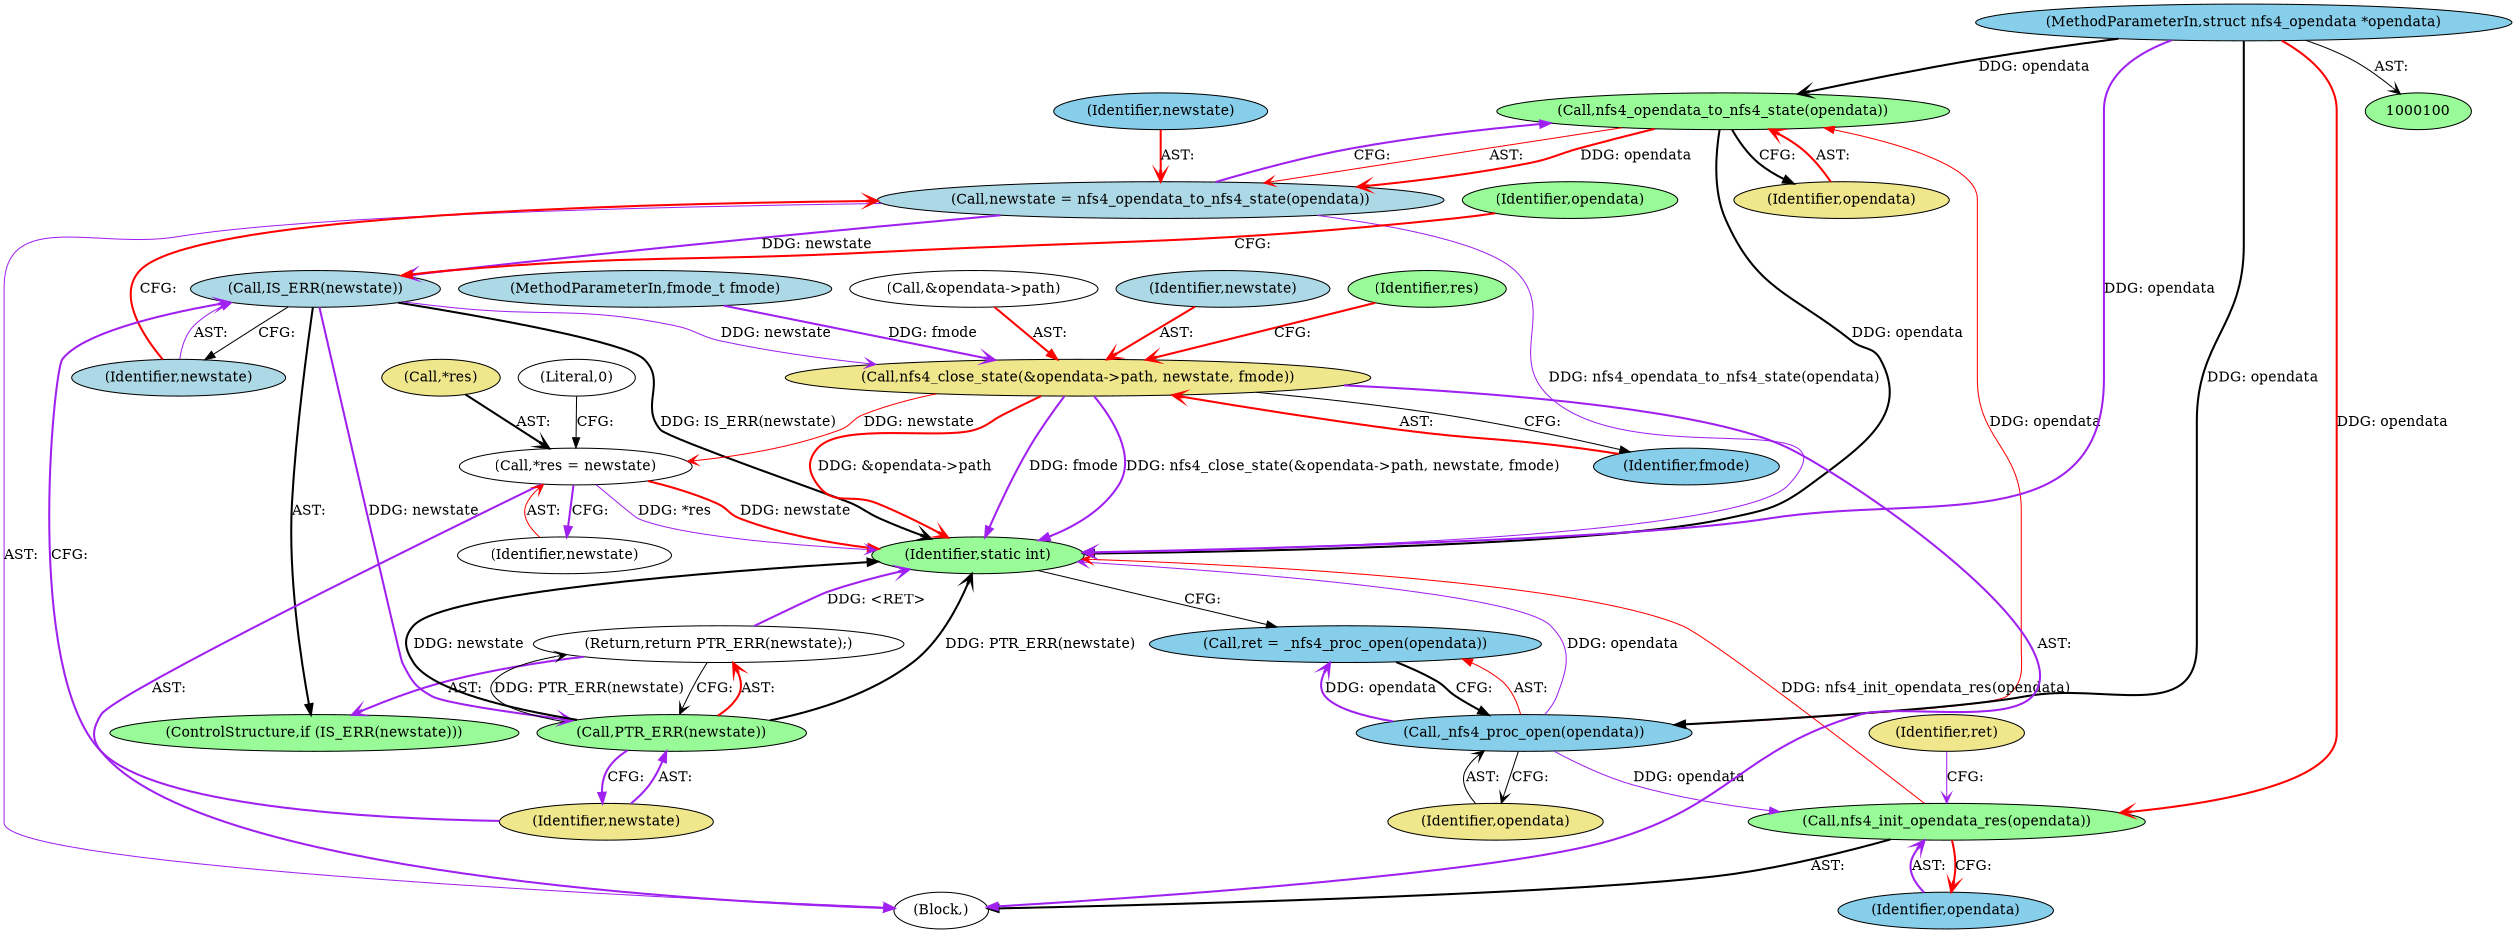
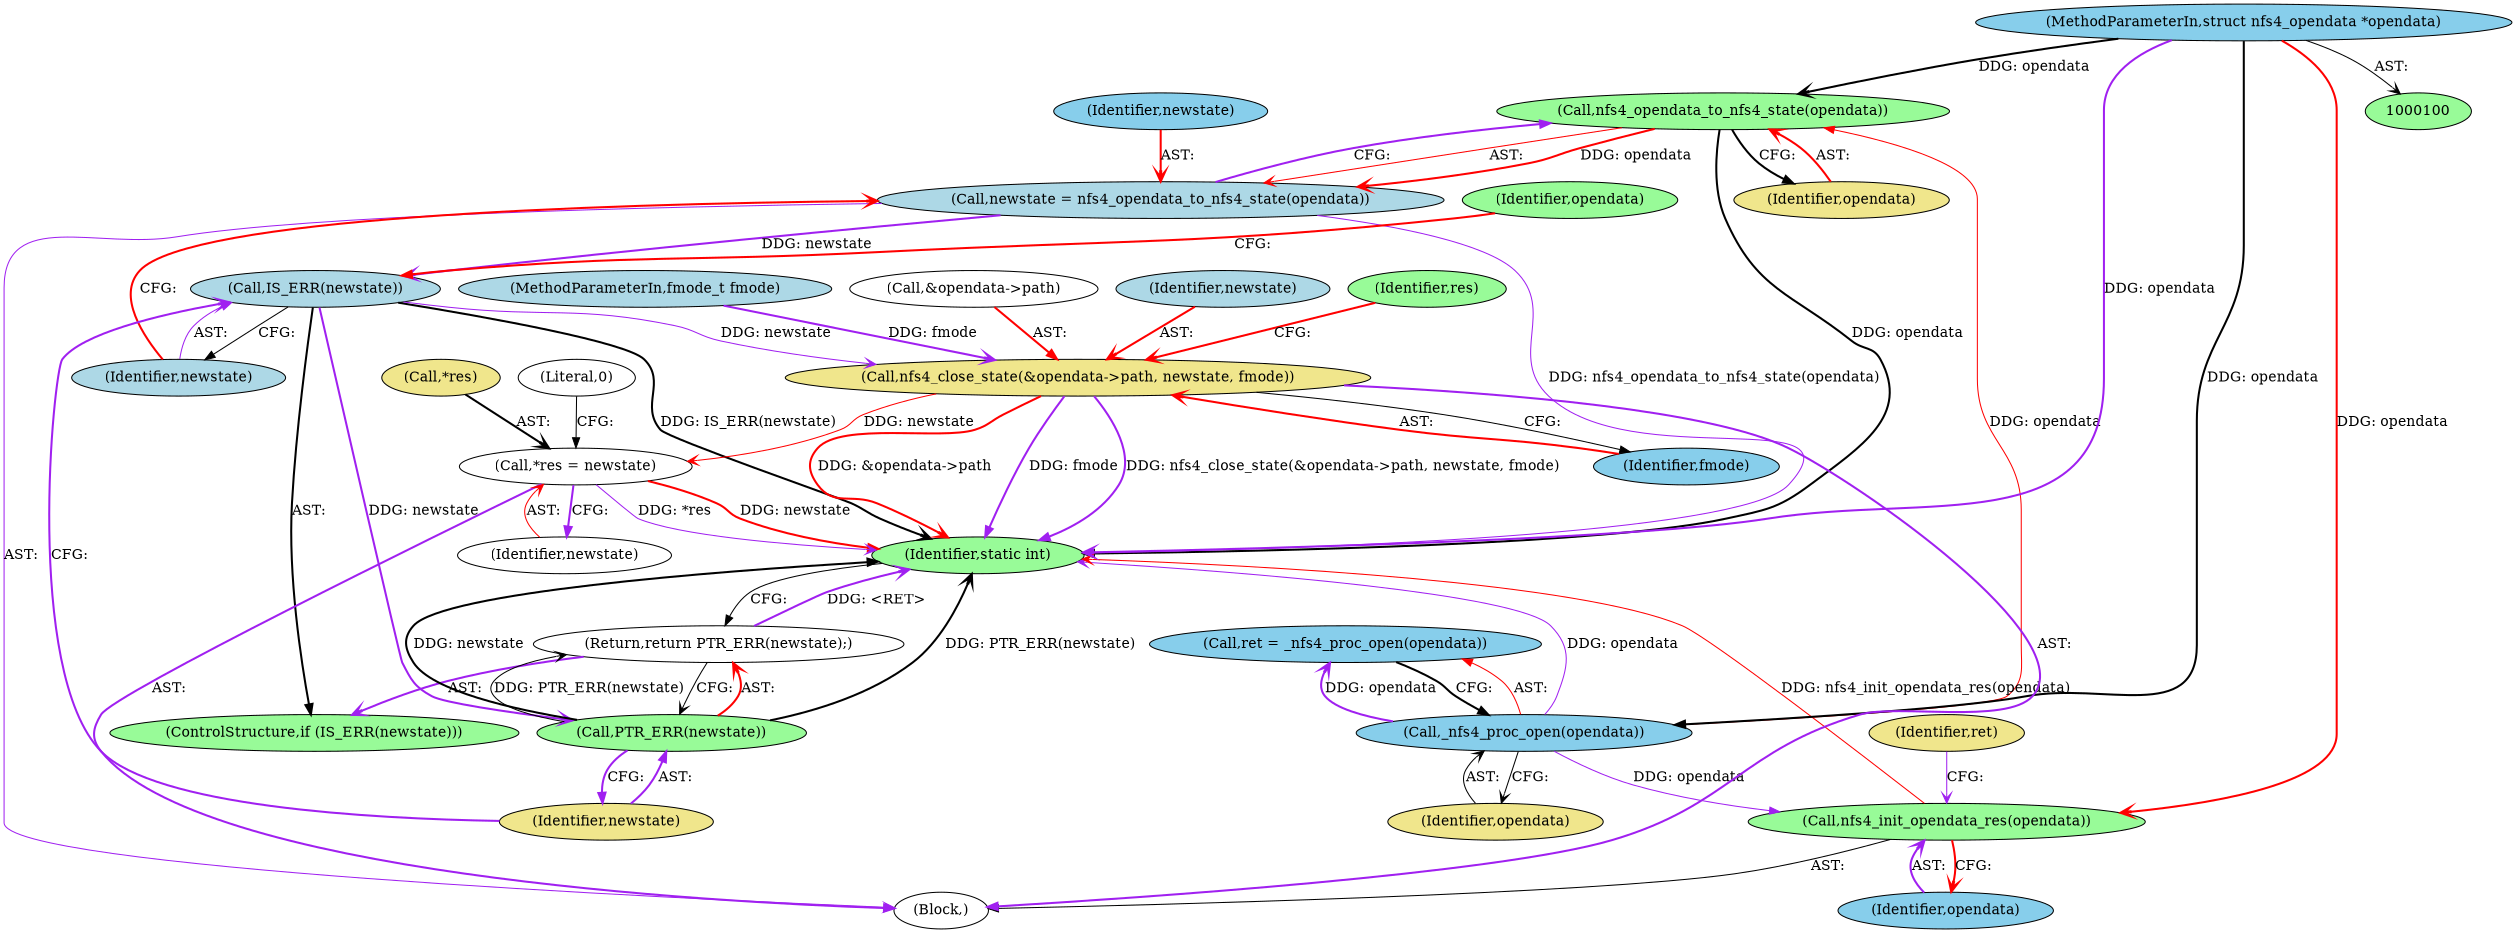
edge "(Identifier,static int)" -> "(Call,ret = _nfs4_proc_open(opendata))": now "(Identifier,static int)" -> "(Return,return PTR_ERR(newstate);)"
edge "(Call,nfs4_init_opendata_res(opendata))" -> "(Block,)": style bold -> solid
